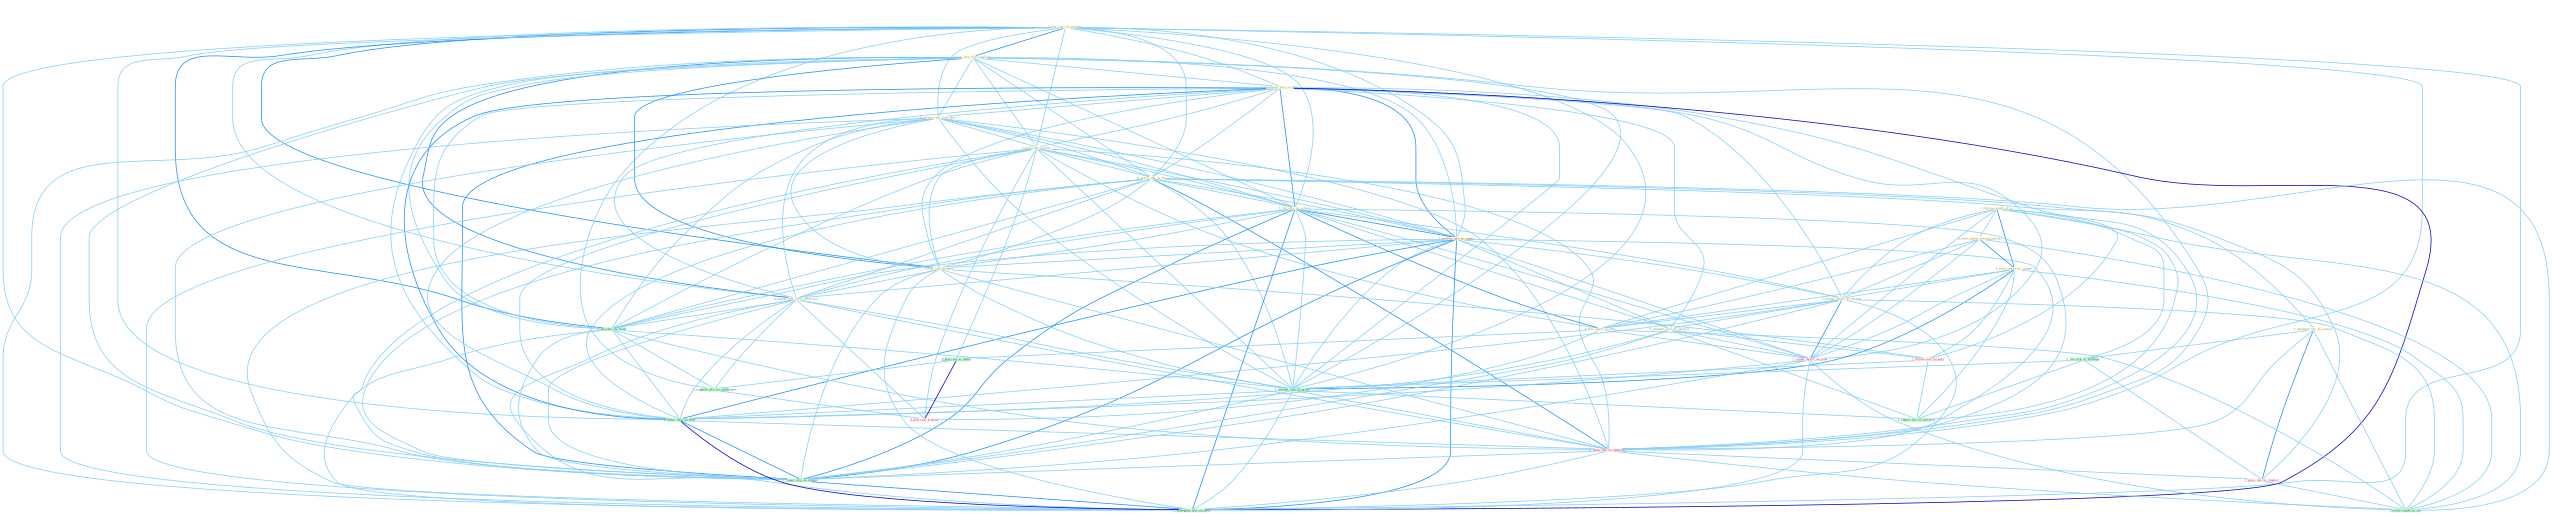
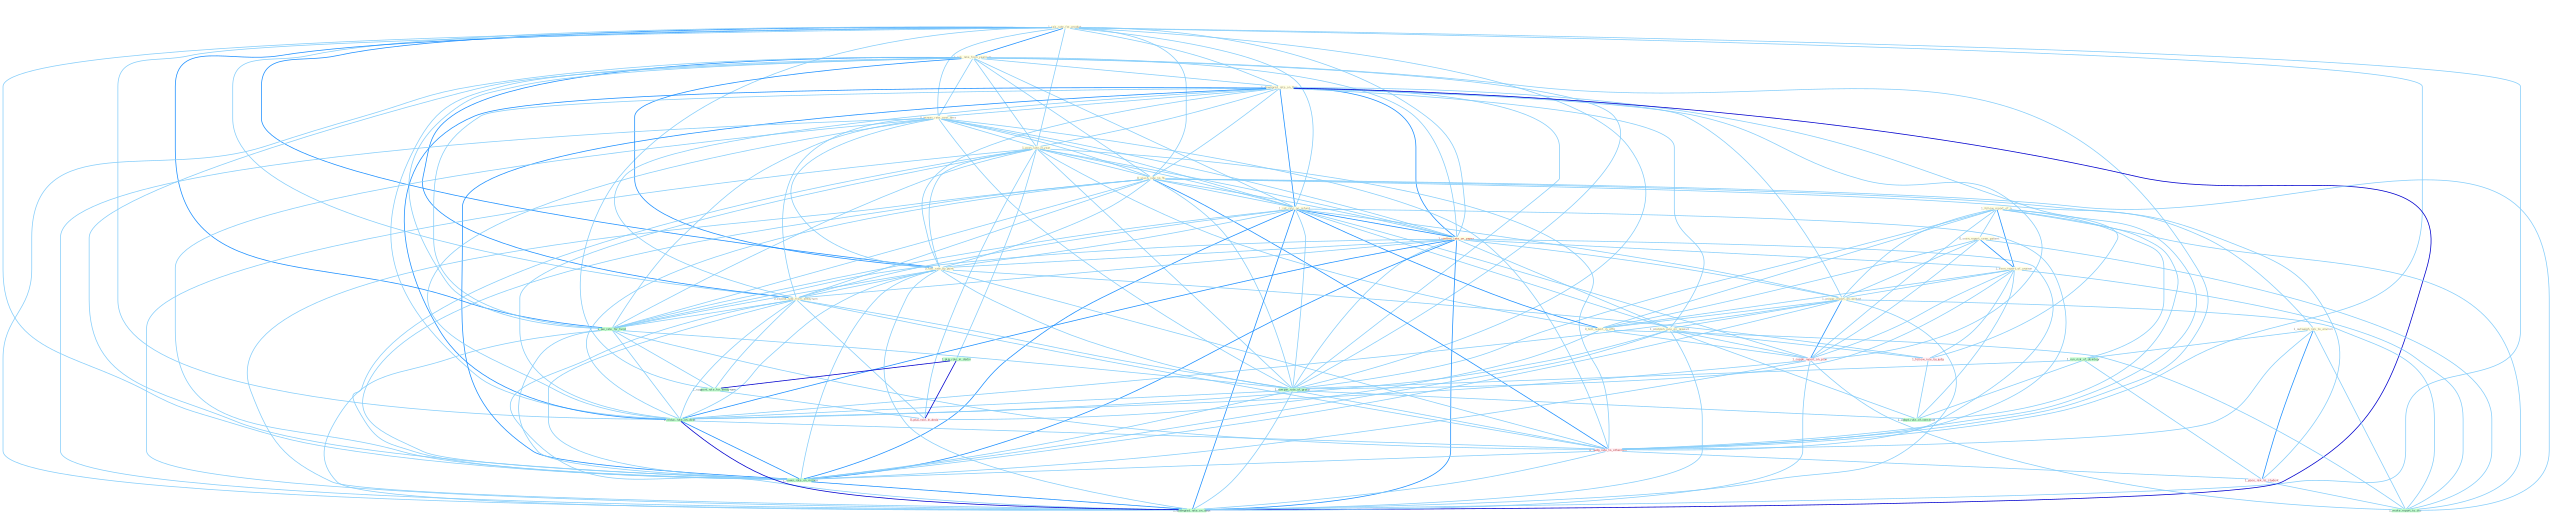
node "0_seen_report_among_patient": label "0_seen_report_among_patient" -> "0_seen_report_seen_patient"
edge "0_rais_rate_by_point" -- "1_pai_rate_for_fund": added
edge "1_confirm_rate_on_paper" -- "1_suppli_report_on_plan": now "1_confirm_rate_on_paper" -- "1_seen_report_of_unawar"
edge "0_rais_rate_by_point" -- "1_reduc_rate_on_debt": added
edge "0_tell_report_in_offic" -- "1_plai_role_in_declin": removed
edge "1_plai_role_in_declin" -- "1_support_role_for_entitynam": color #87cefa -> #0000cd
edge "1_follow_rule_by_judg" -- "1_compar_rate_of_group": now "1_follow_report_of_a" -- "1_compar_rate_of_group"
edge "1_seen_report_of_unawar" -- "1_compar_rate_of_group": color #1e90ff -> #87cefa
edge "0_nudg_rate_to_othernum" -- "1_make_report_to_the": removed
edge "1_postpon_rule_on_lawsuit" -- "1_downgrad_rate_on_debt": added
